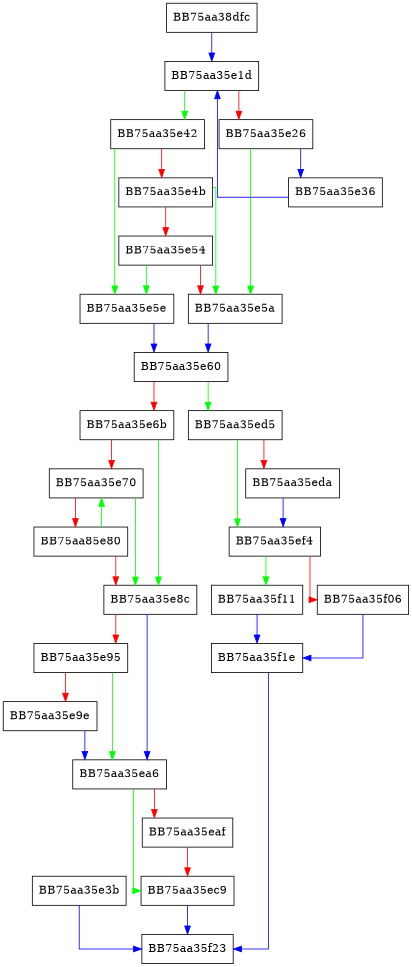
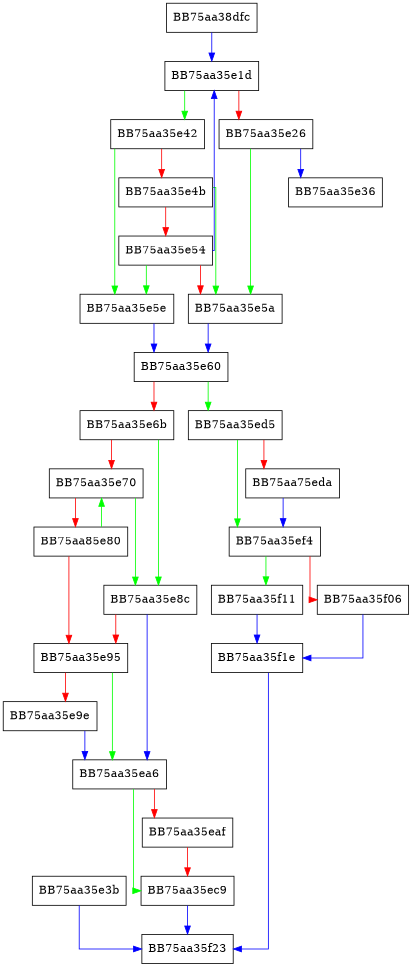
edge "BB75aa35e36" -> "BB75aa35e1d": now "BB75aa35e54" -> "BB75aa35e1d"
node "BB75aa35eda": label "BB75aa35eda" -> "BB75aa75eda"
edge "BB75aa85e80" -> "BB75aa35e8c": now "BB75aa85e80" -> "BB75aa35e95"
